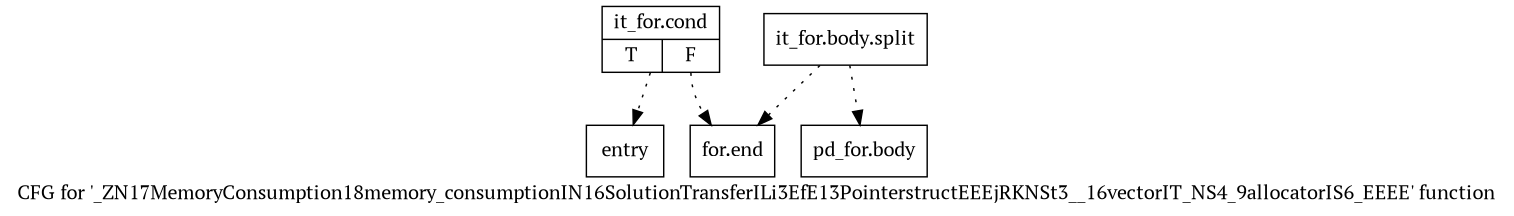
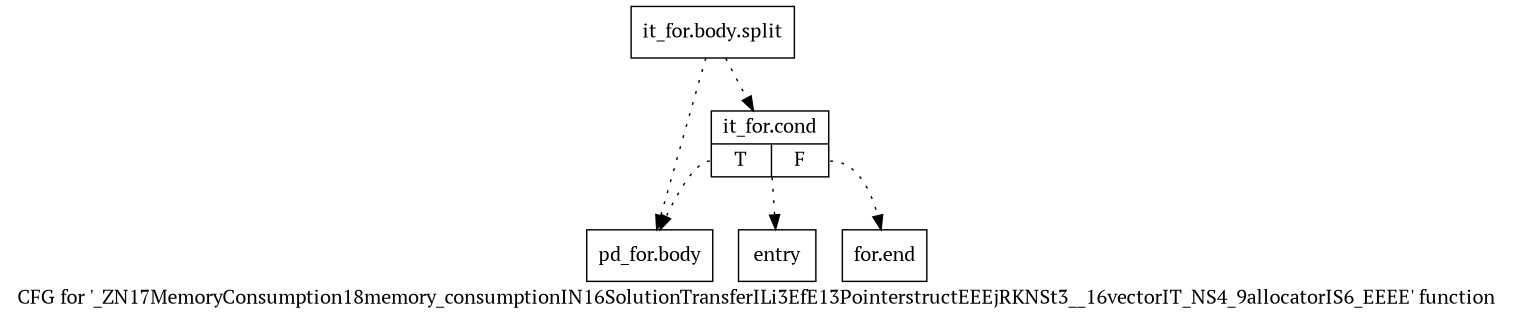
edge "it_for.body.split" -> "for.end": now "it_for.body.split" -> "it_for.cond"
edge "it_for.cond" -> "pd_for.body": added
